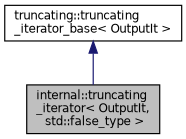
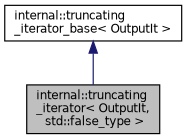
node "truncating::truncating _iterator_base< OutputIt >": label "truncating::truncating _iterator_base< OutputIt >" -> "internal::truncating _iterator_base< OutputIt >"
